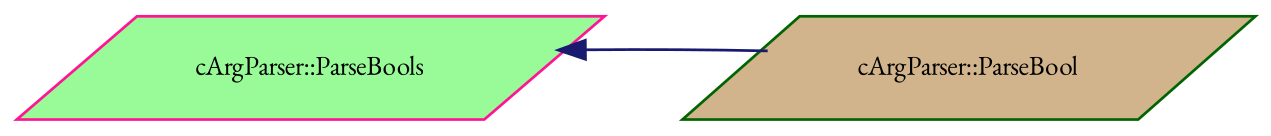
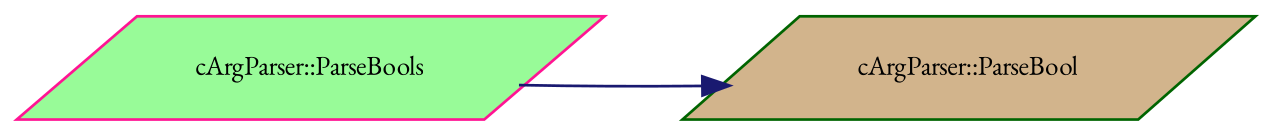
edge "cArgParser::ParseBool" -> "cArgParser::ParseBools": reversed
